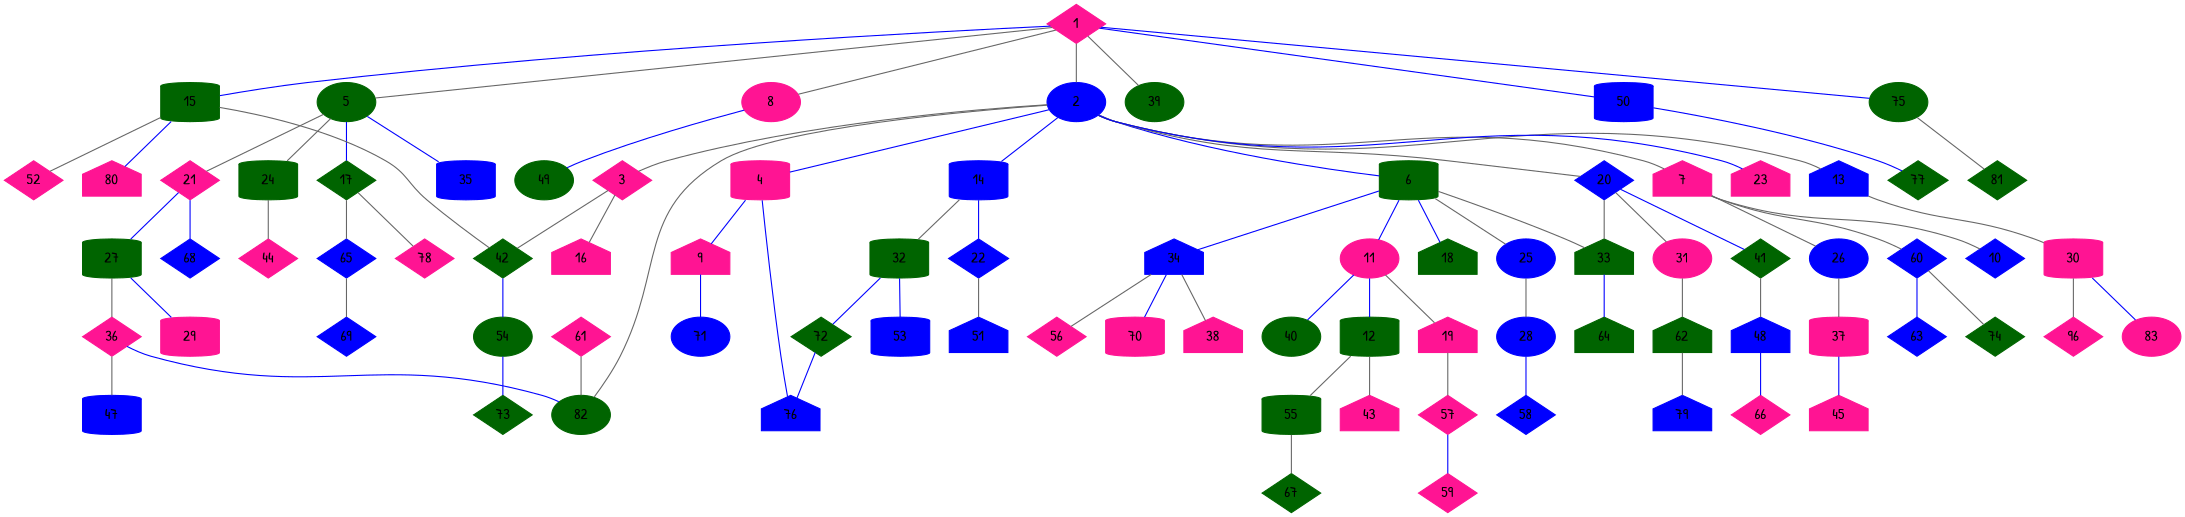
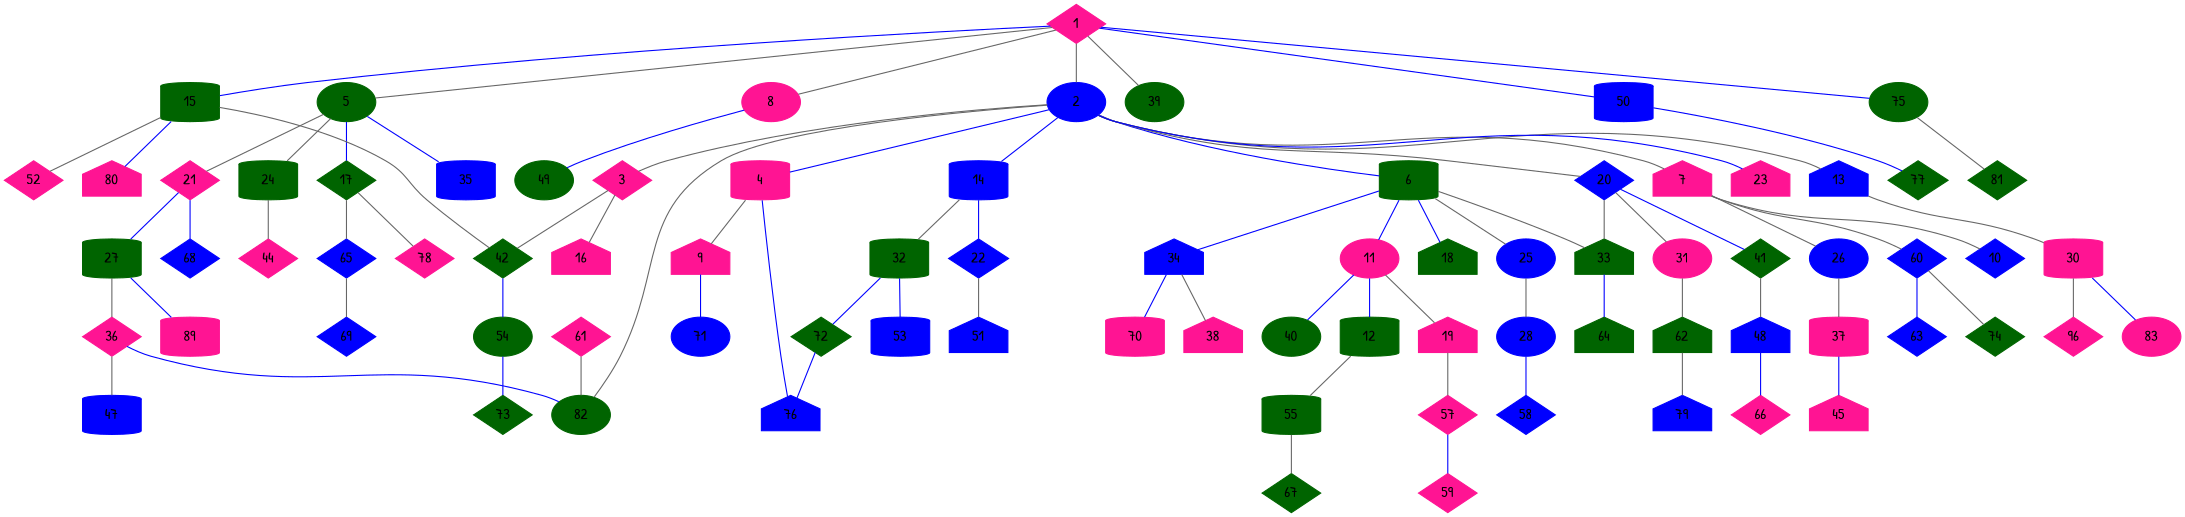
edge "4" -- "9": color blue -> gray40
node "29": label "29" -> "89"
node "56": removed
node "43": removed
